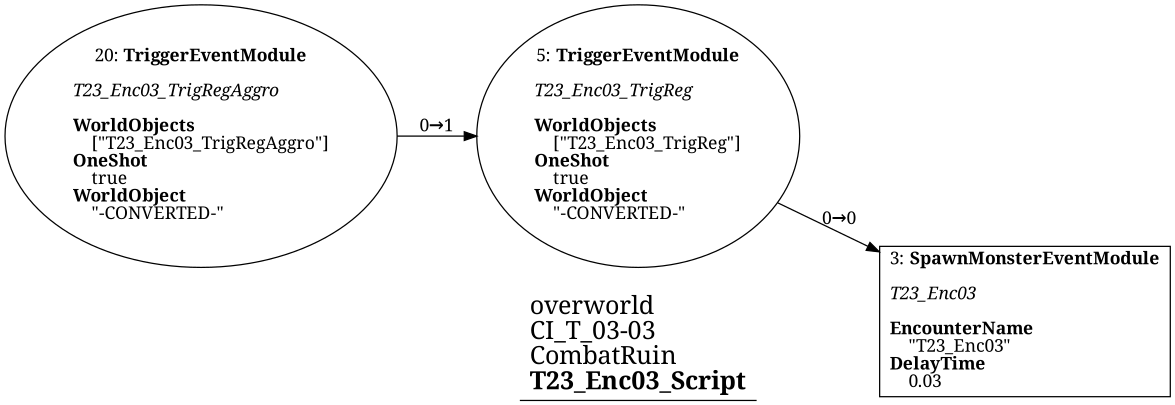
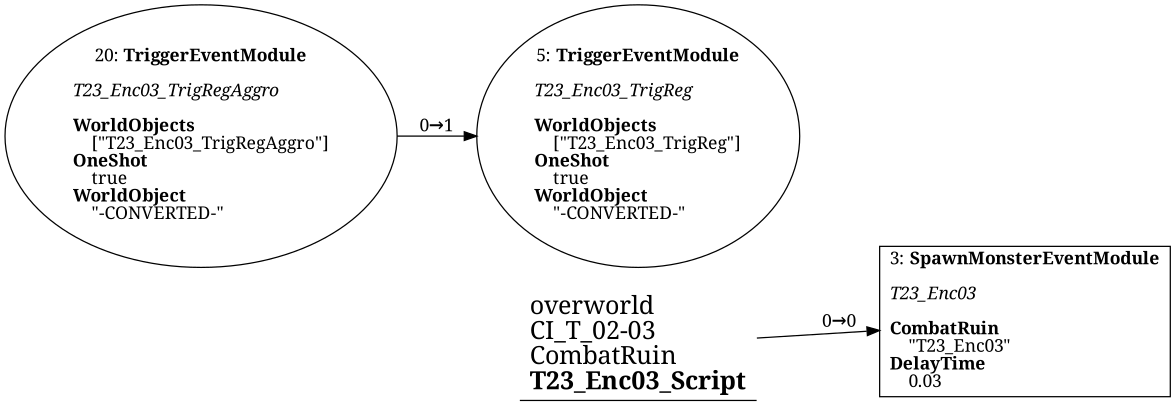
edge "5:" -> "3:": now "overworld" -> "3:"
node "3:": text "EncounterName" -> "CombatRuin"
node "overworld": text "CI_T_03-03" -> "CI_T_02-03"
